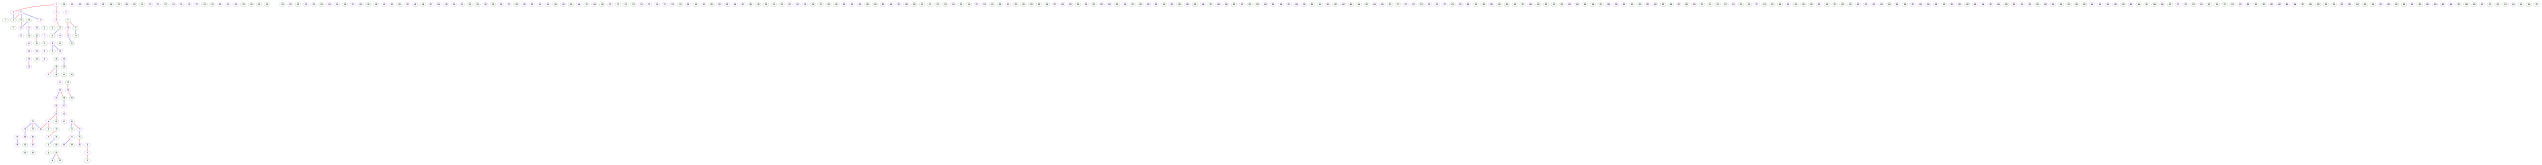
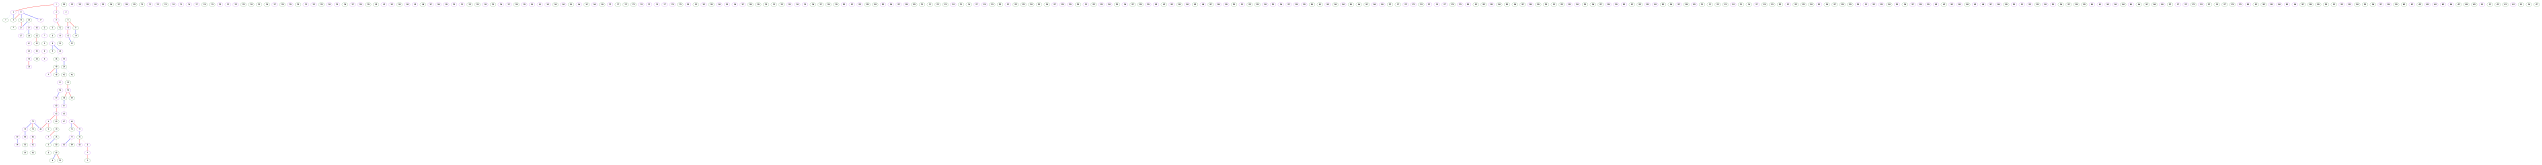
node "127": added
edge "12" -- "18": style bold -> dotted
edge "54" -- "58": now "55" -- "58"
